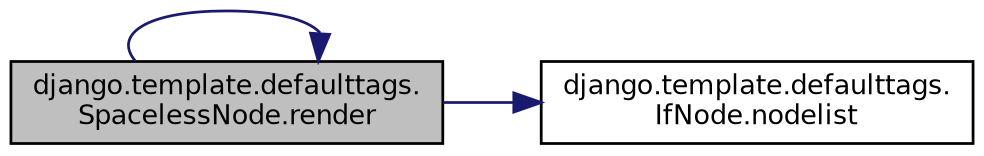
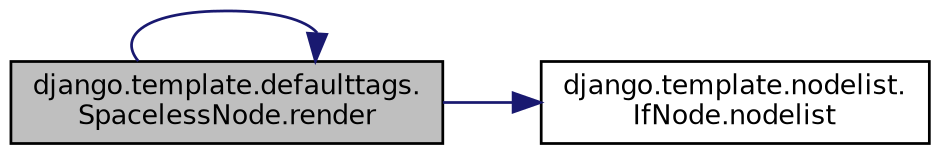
node "django.template.defaulttags. IfNode.nodelist": label "django.template.defaulttags. IfNode.nodelist" -> "django.template.nodelist. IfNode.nodelist"
